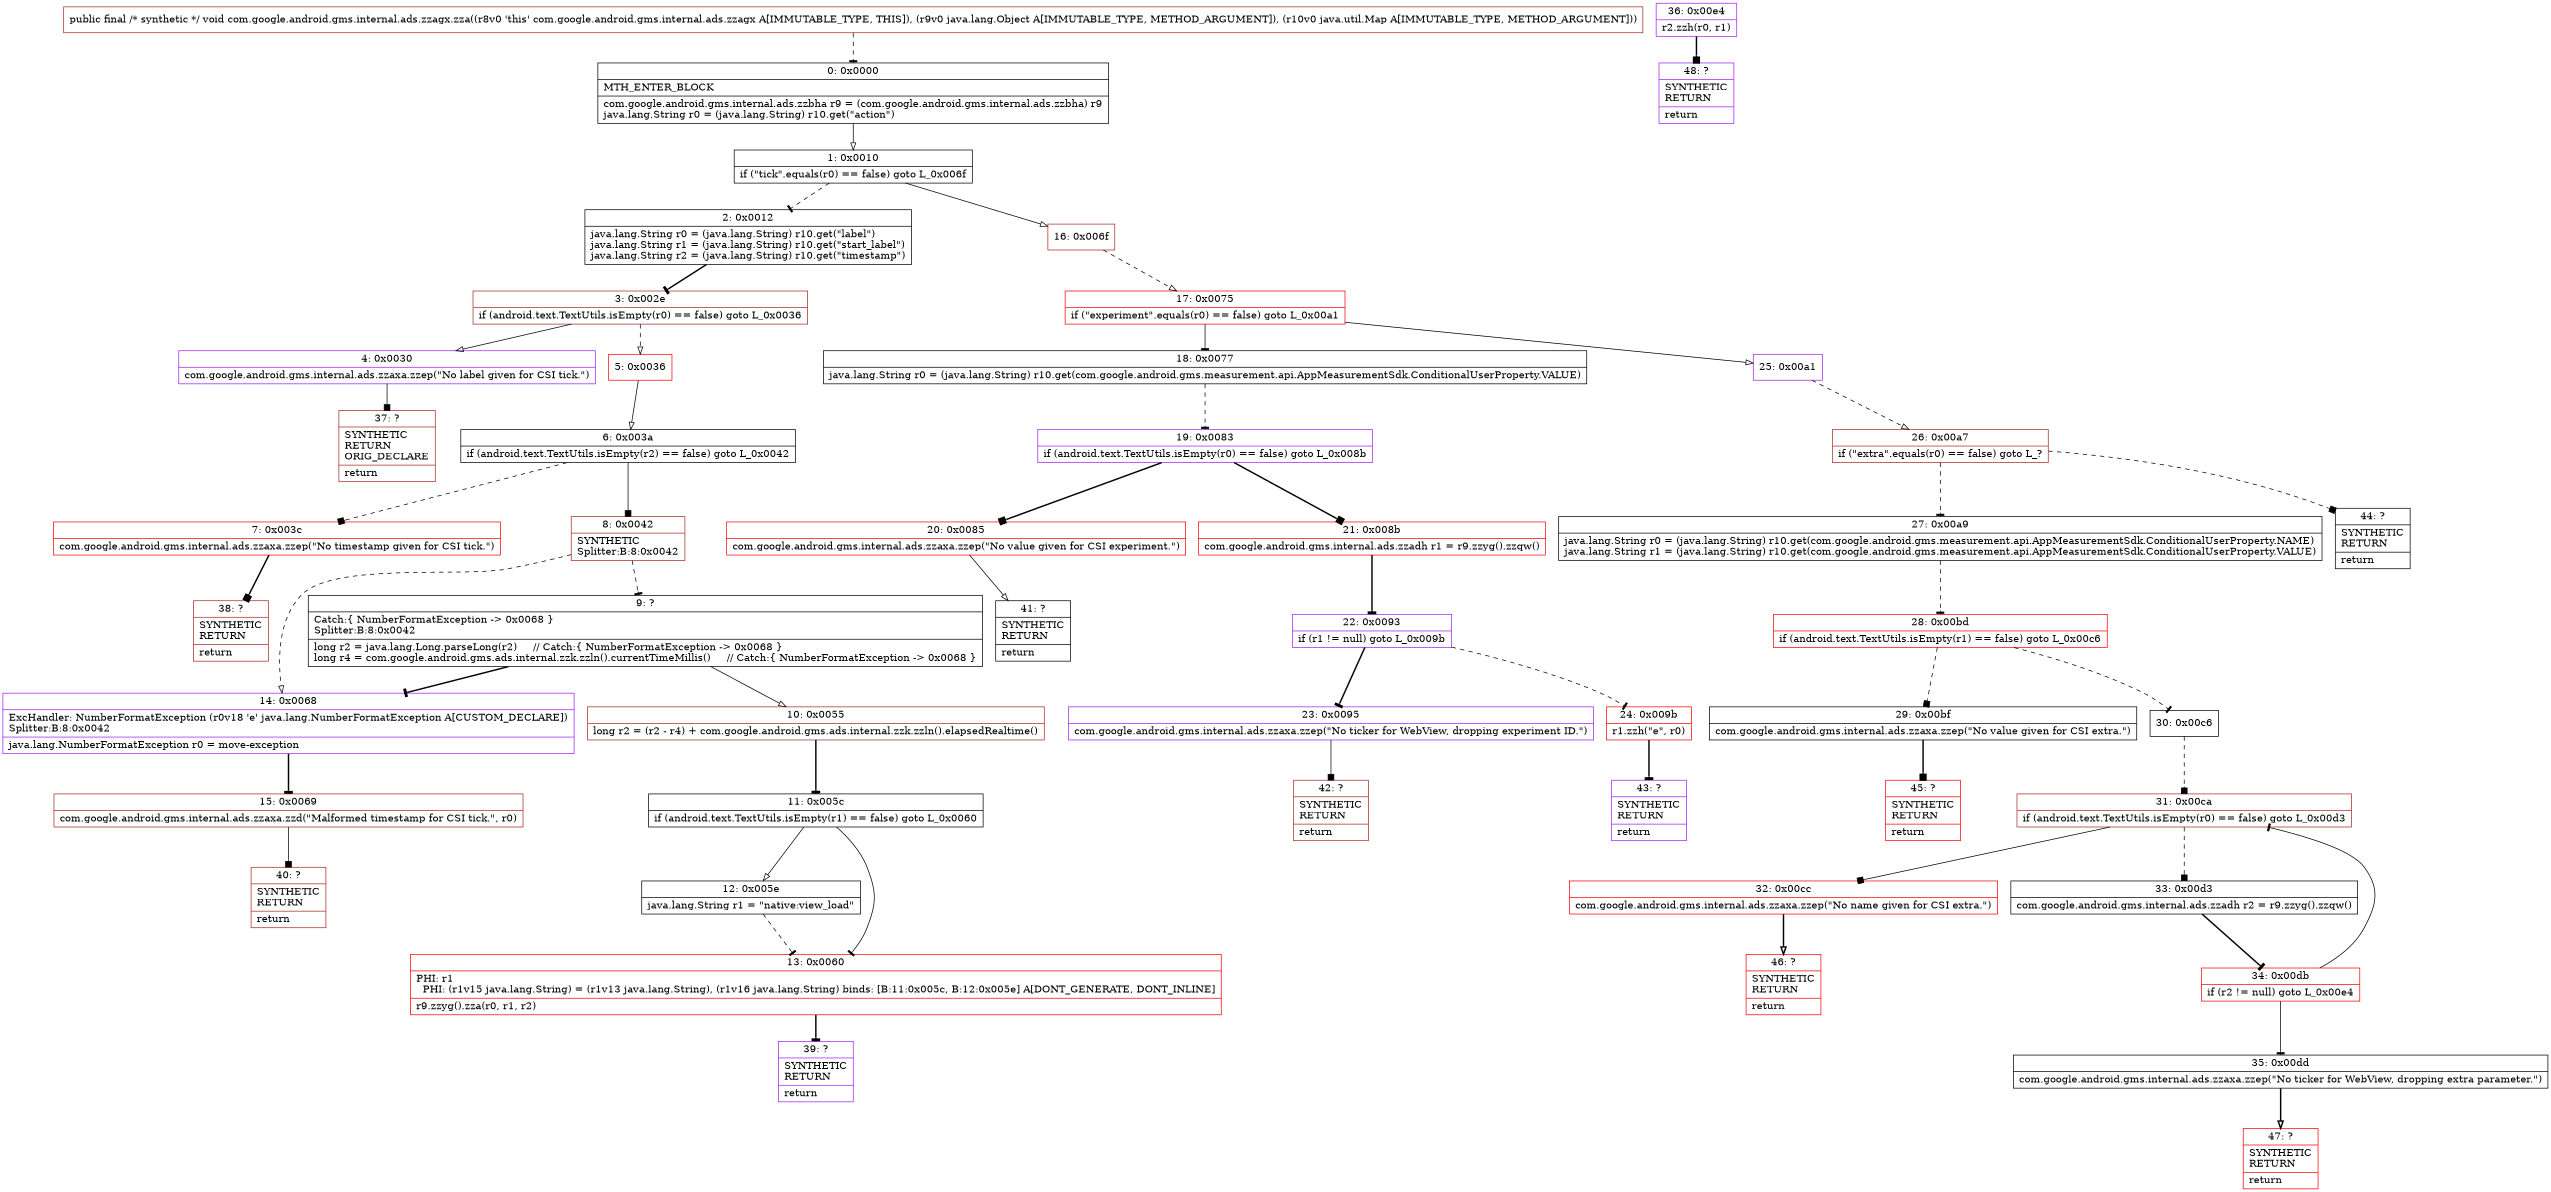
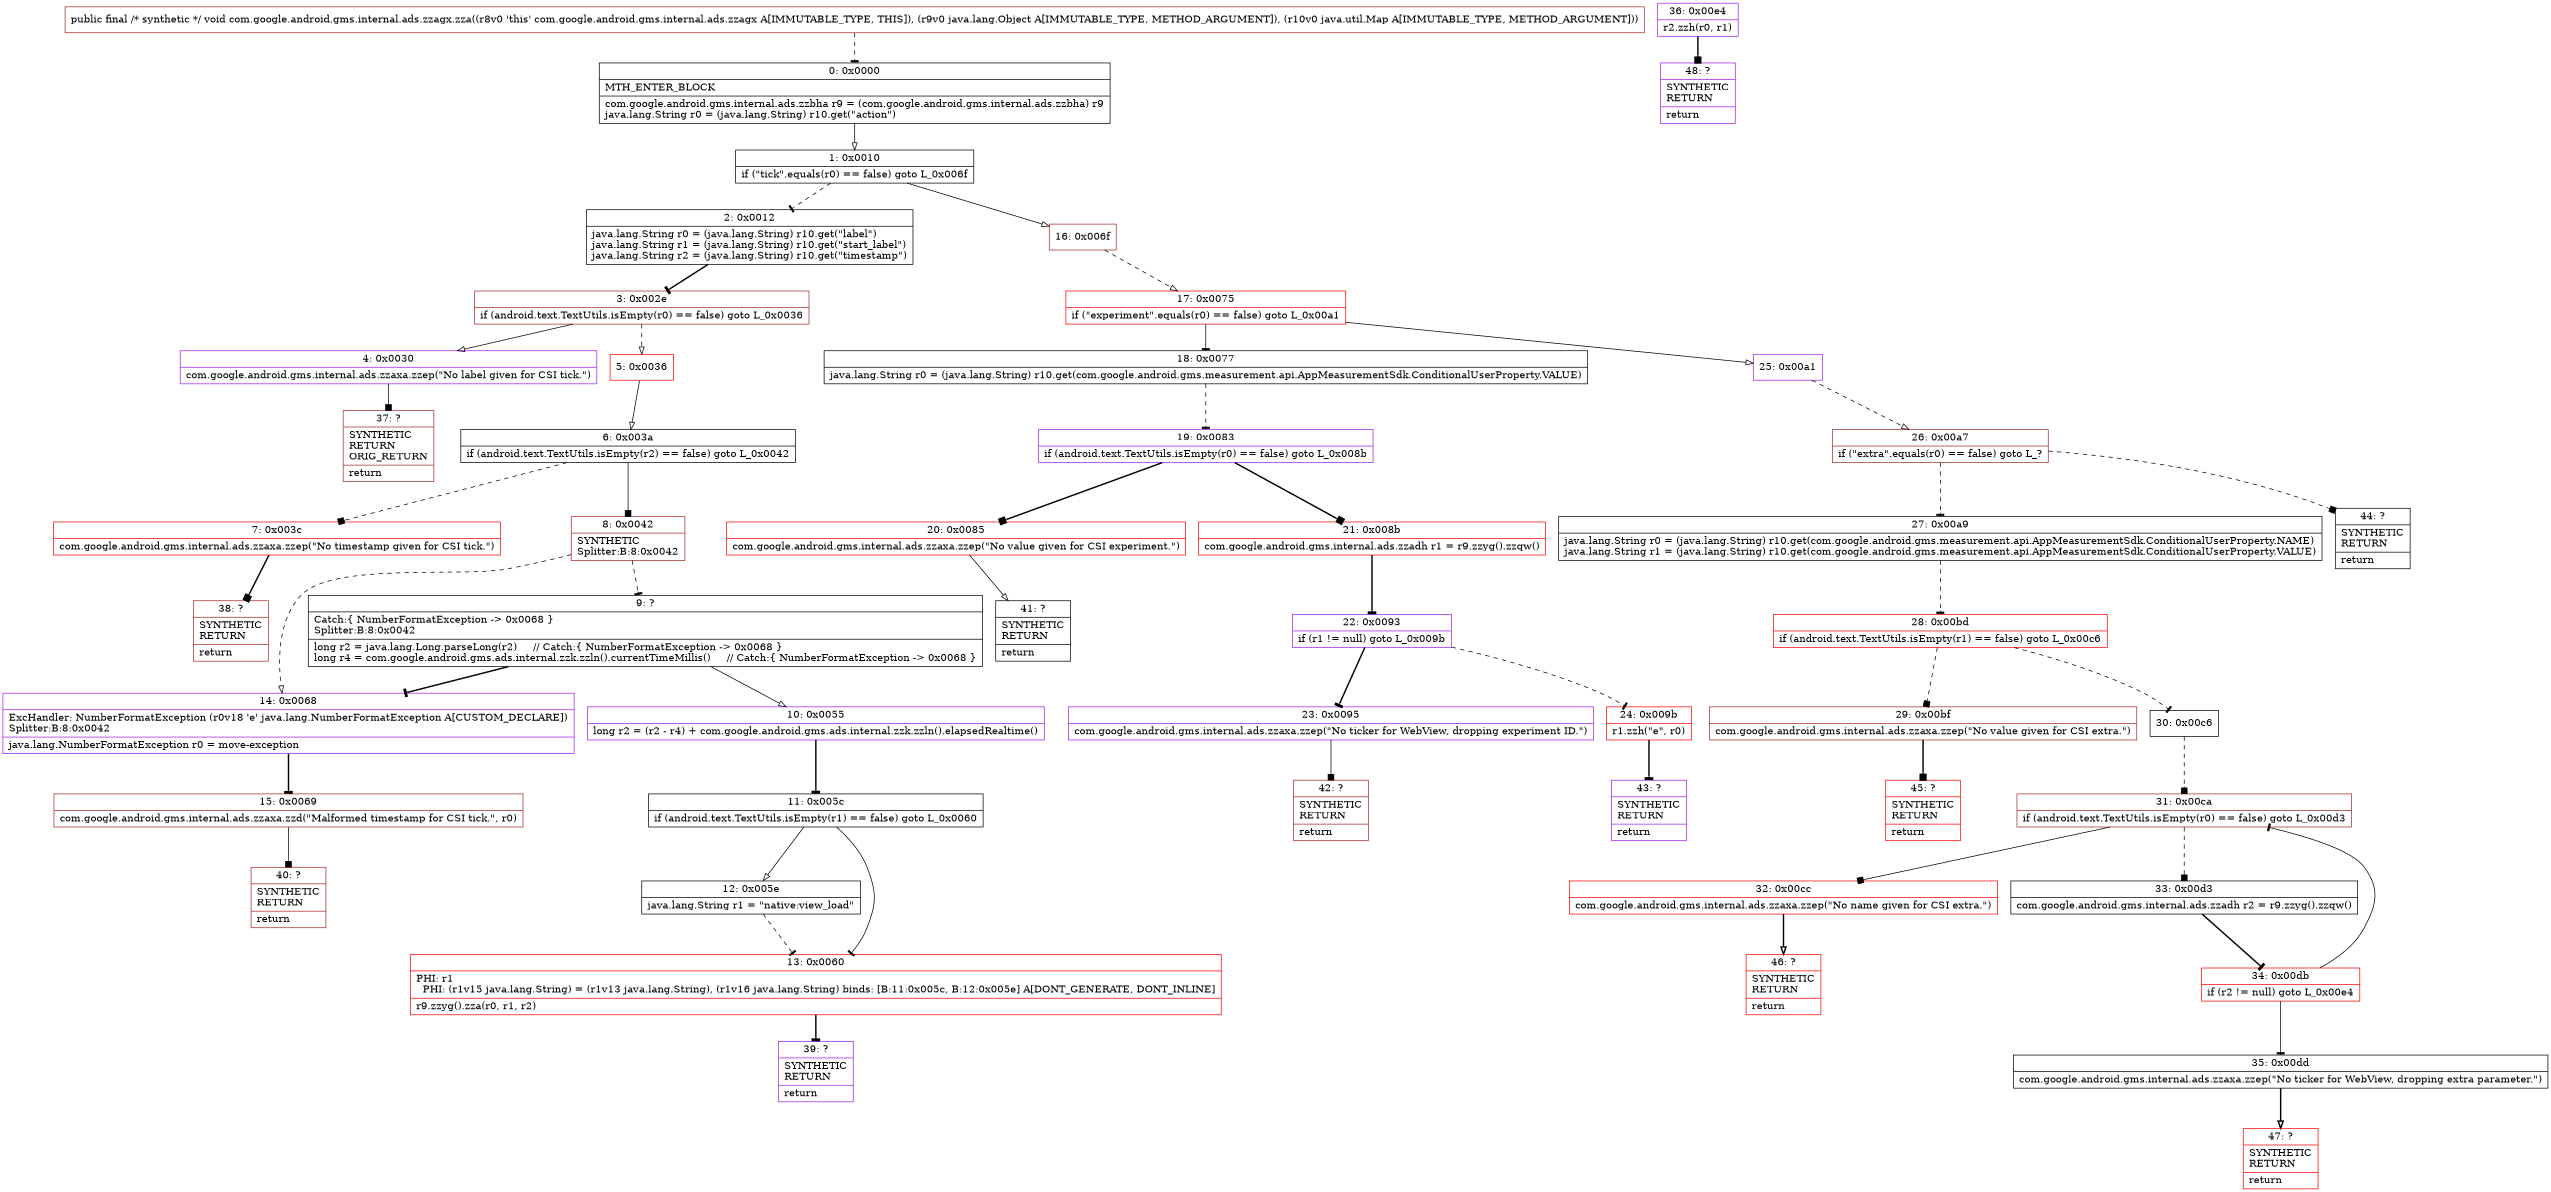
node "37: ?": text "ORIG_DECLARE" -> "ORIG_RETURN"
node "10: 0x0055": color brown -> purple
node "29: 0x00bf": color black -> brown
